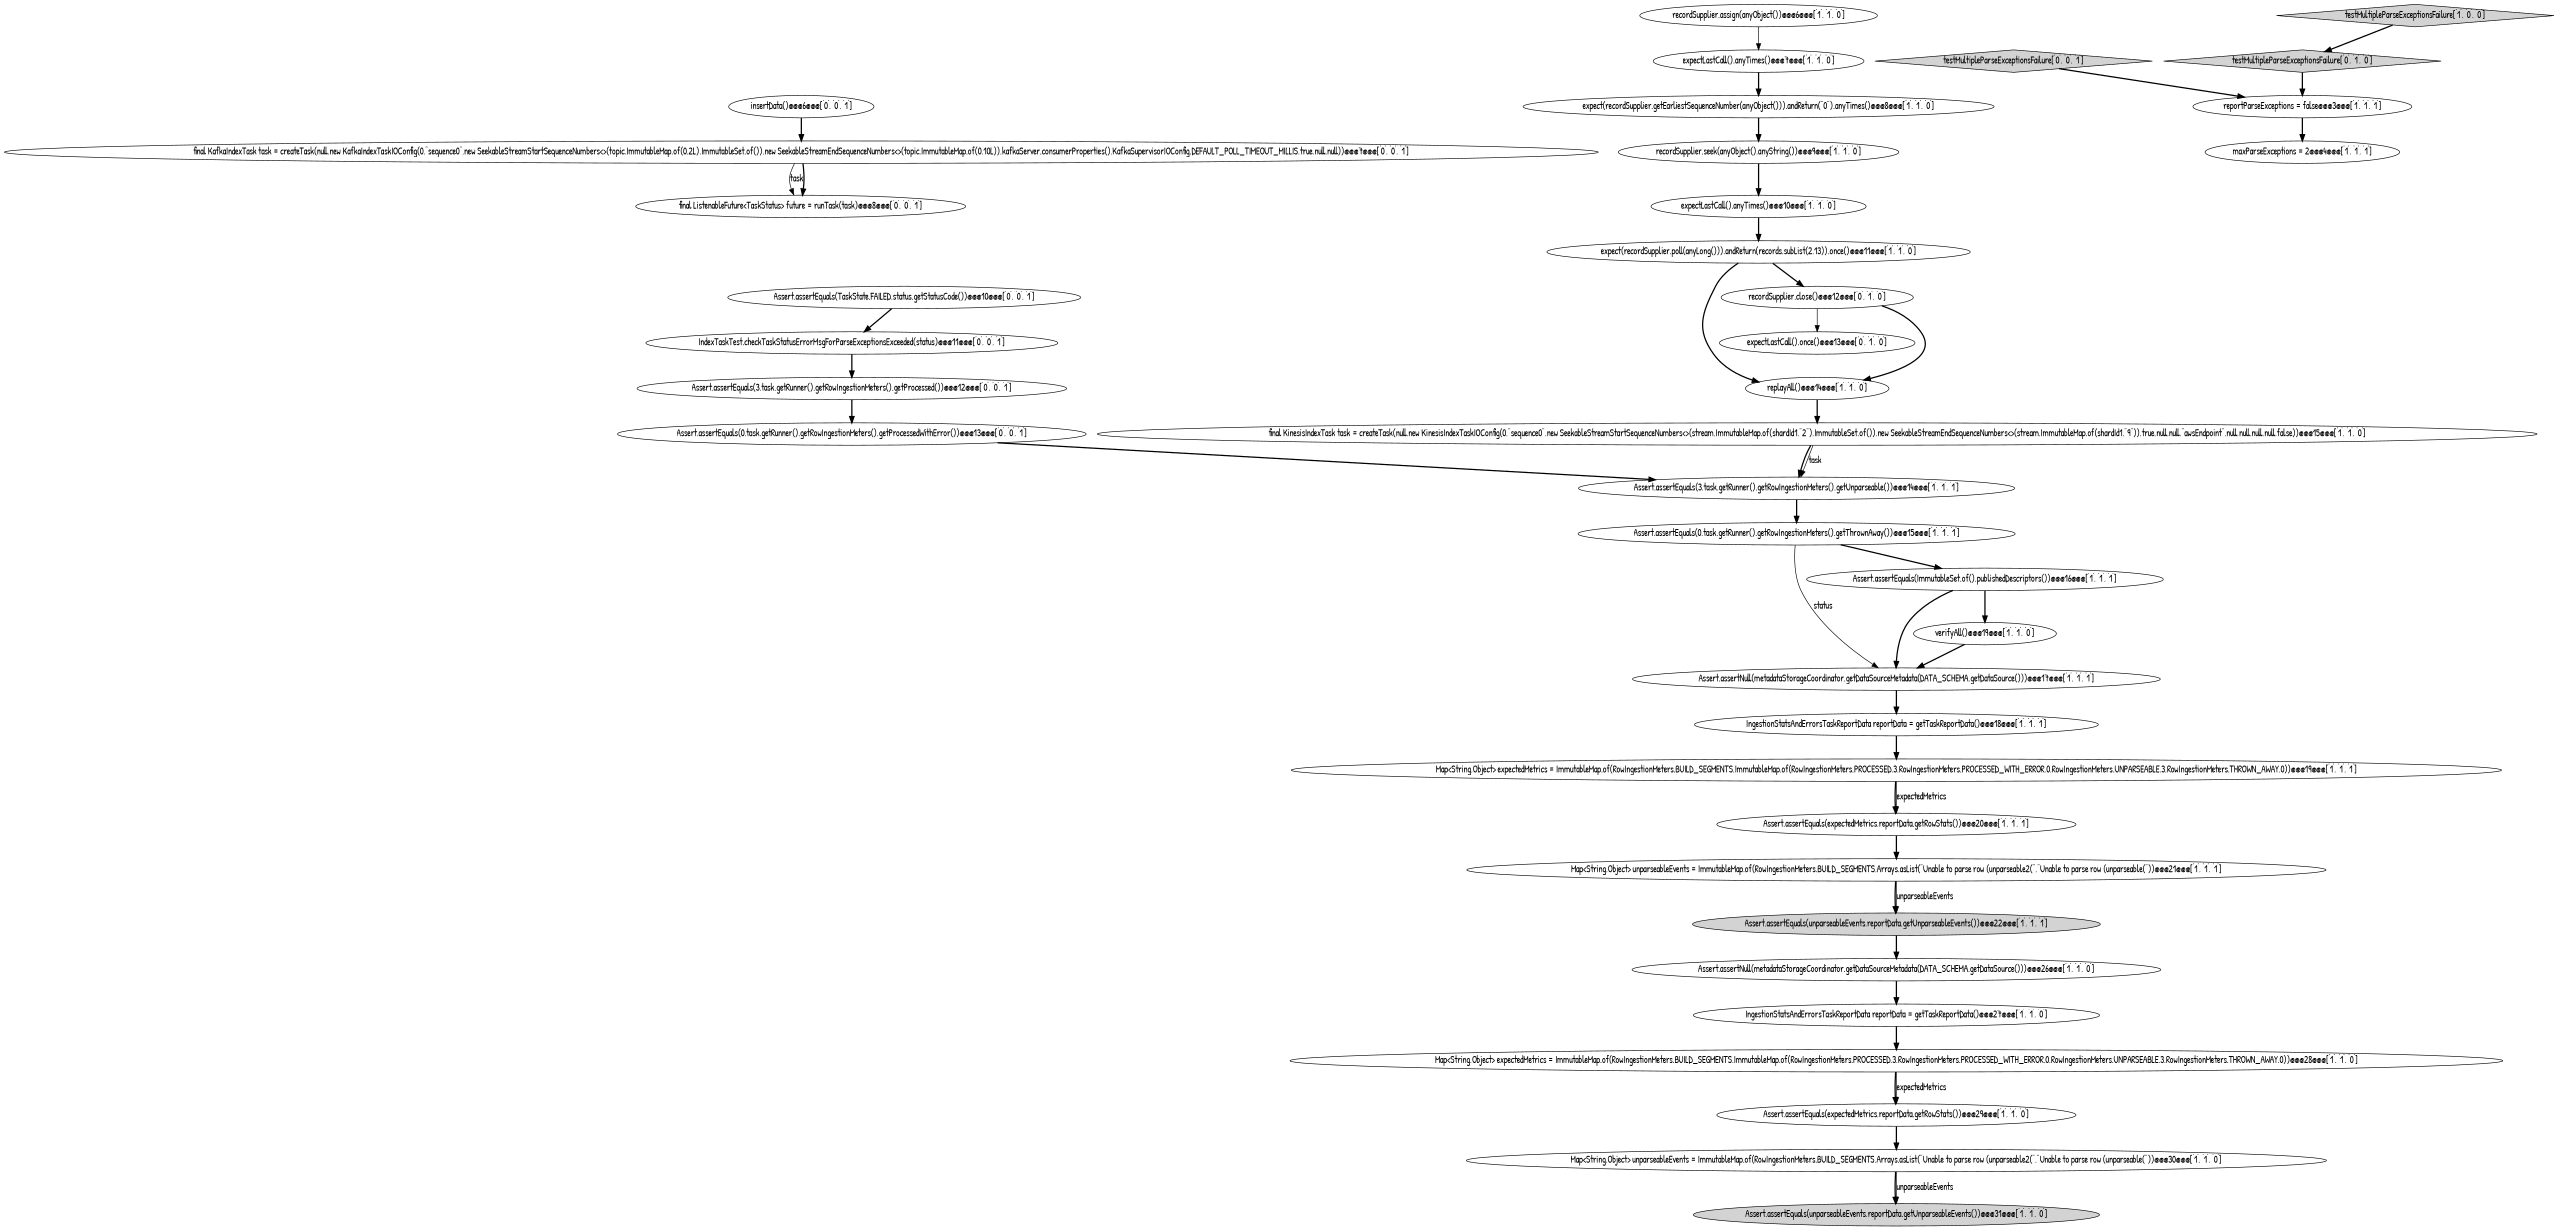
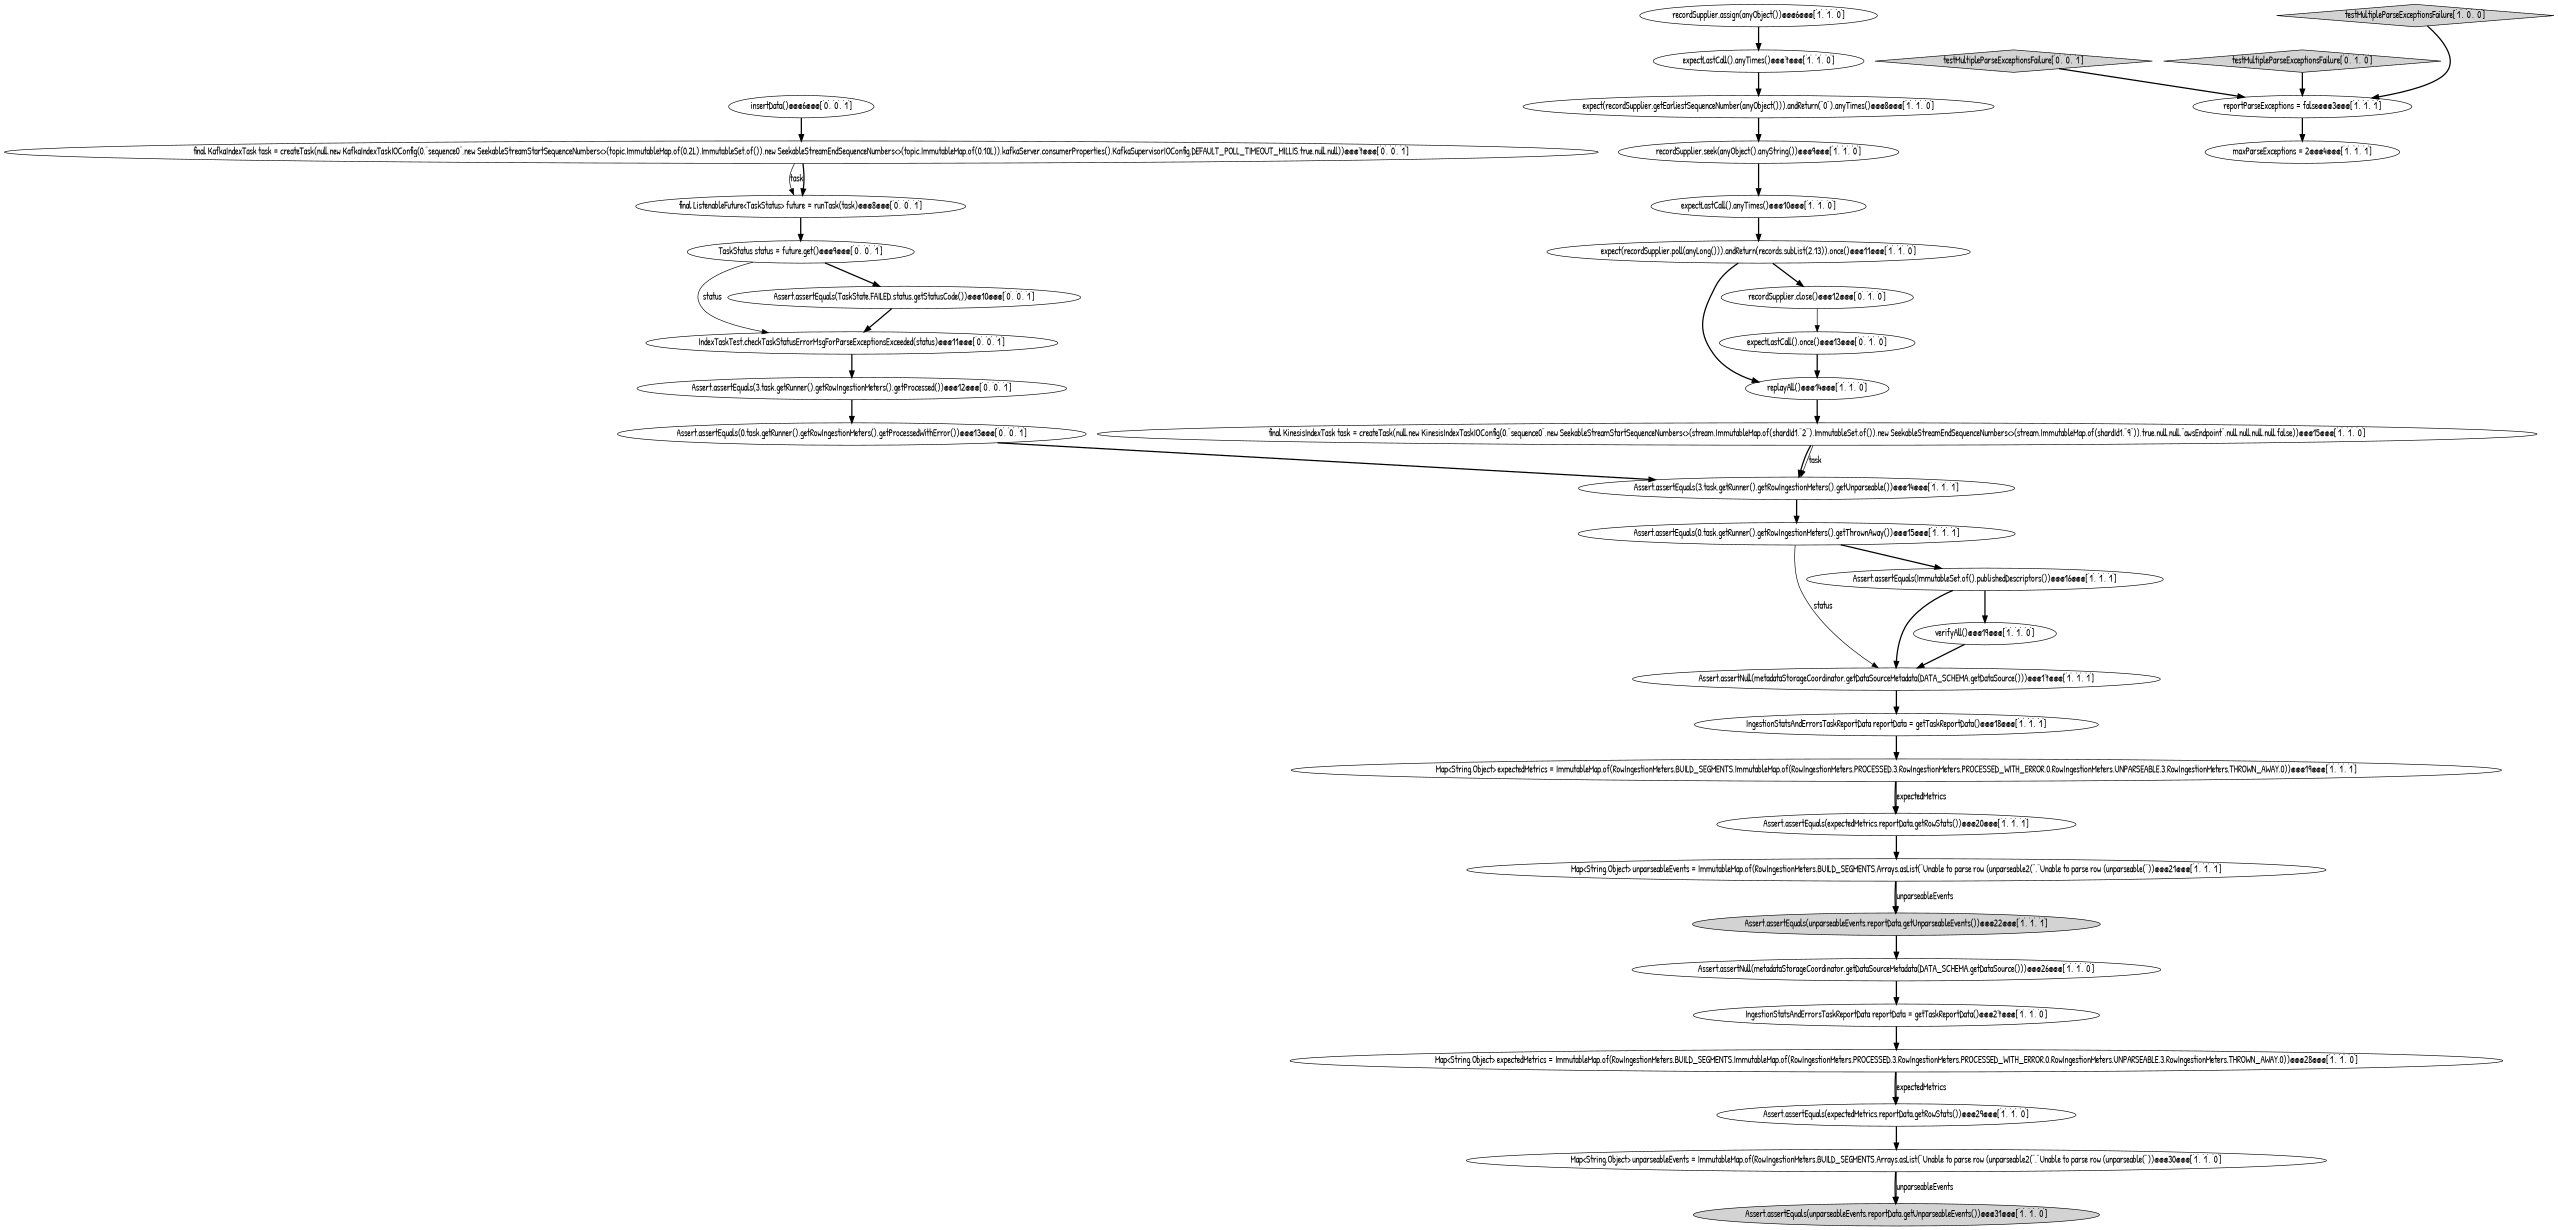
edge "recordSupplier.assign(anyObject())@@@6@@@['1', '1', '0']" -> "expectLastCall().anyTimes()@@@7@@@['1', '1', '0']": style solid -> bold
edge "testMultipleParseExceptionsFailure['1', '0', '0']" -> "testMultipleParseExceptionsFailure['0', '1', '0']": now "testMultipleParseExceptionsFailure['1', '0', '0']" -> "reportParseExceptions = false@@@3@@@['1', '1', '1']"
node "TaskStatus status = future.get()@@@9@@@['0', '0', '1']": added
edge "recordSupplier.close()@@@12@@@['0', '1', '0']" -> "replayAll()@@@14@@@['1', '1', '0']": now "expectLastCall().once()@@@13@@@['0', '1', '0']" -> "replayAll()@@@14@@@['1', '1', '0']"
